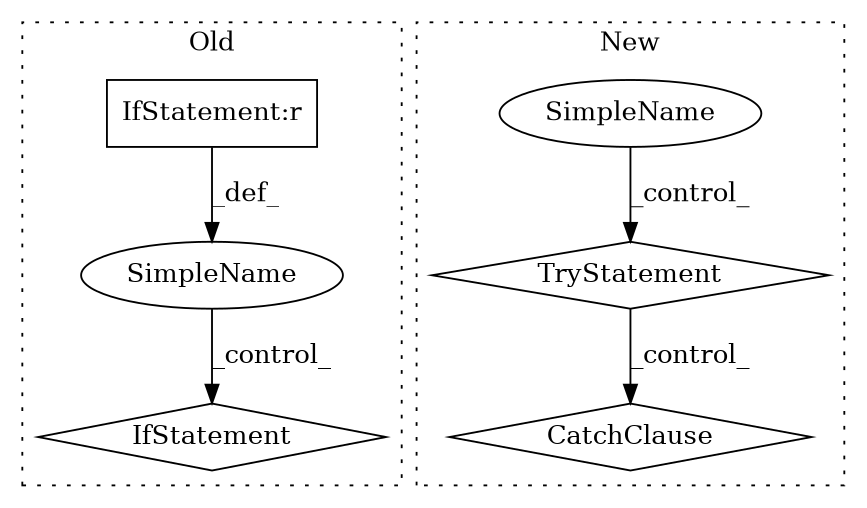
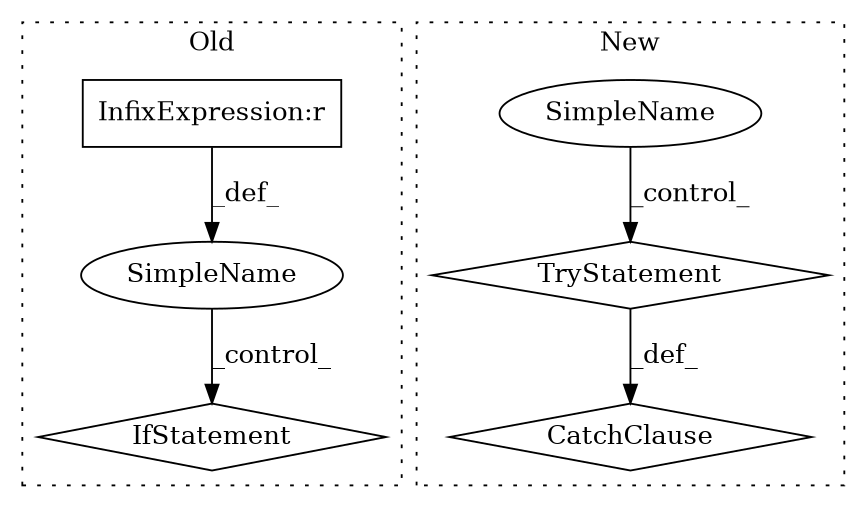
node "IfStatement:r": label "IfStatement:r" -> "InfixExpression:r"
edge "TryStatement" -> "CatchClause": label "_control_" -> "_def_"
